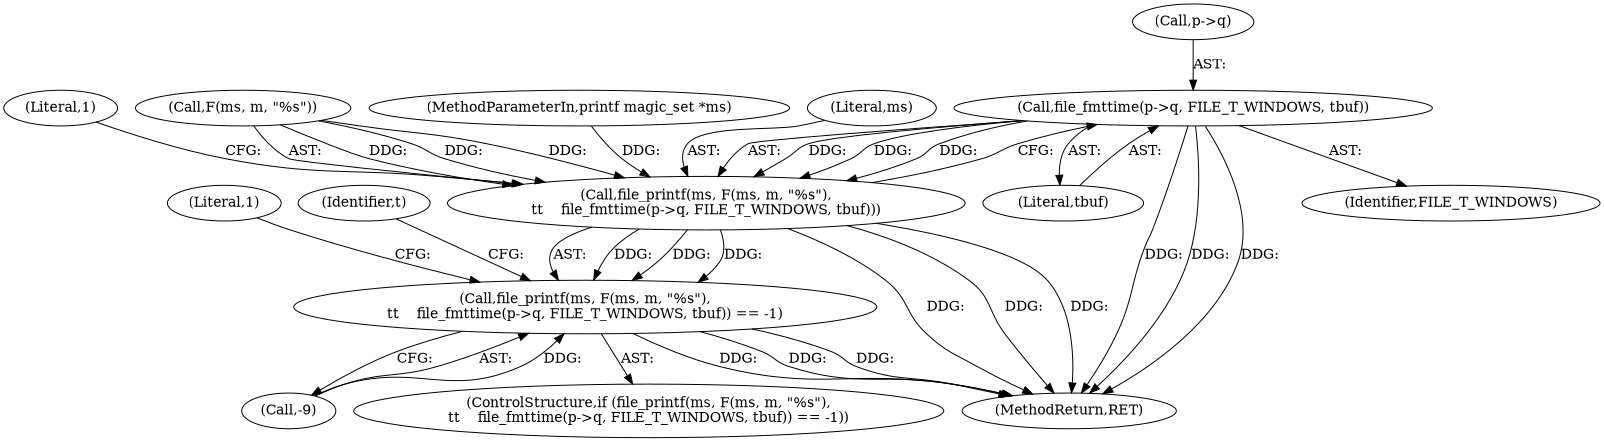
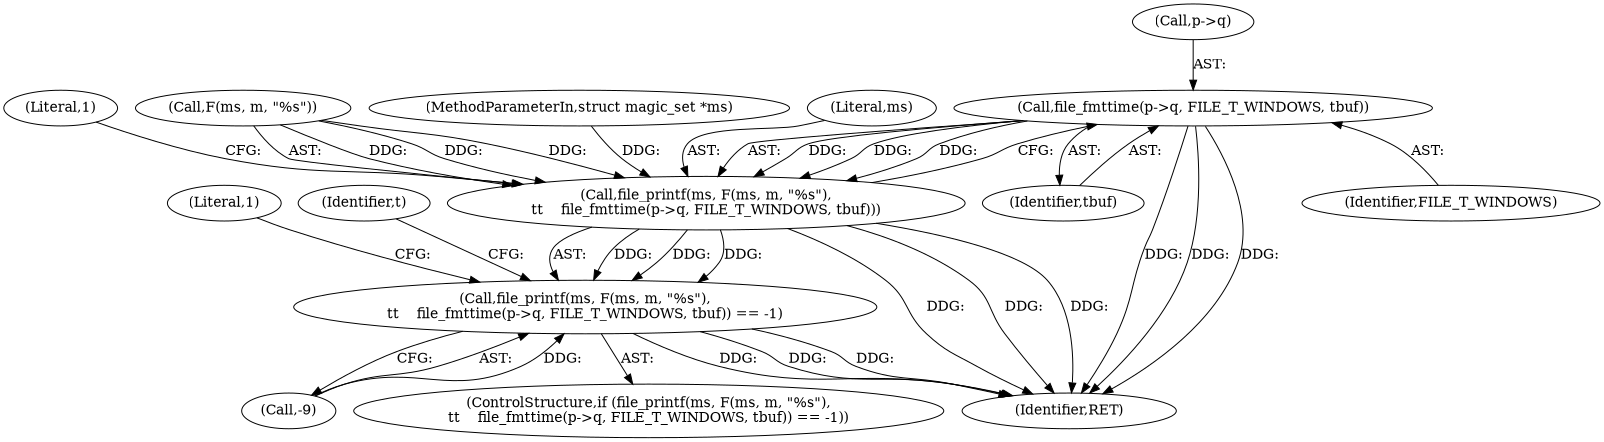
node "(MethodParameterIn,printf magic_set *ms)": label "(MethodParameterIn,printf magic_set *ms)" -> "(MethodParameterIn,struct magic_set *ms)"
edge "(Call,file_fmttime(p->q, FILE_T_WINDOWS, tbuf))" -> "(Identifier,FILE_T_WINDOWS)": reversed
node "(Literal,tbuf)": label "(Literal,tbuf)" -> "(Identifier,tbuf)"
node "(MethodReturn,RET)": label "(MethodReturn,RET)" -> "(Identifier,RET)"
